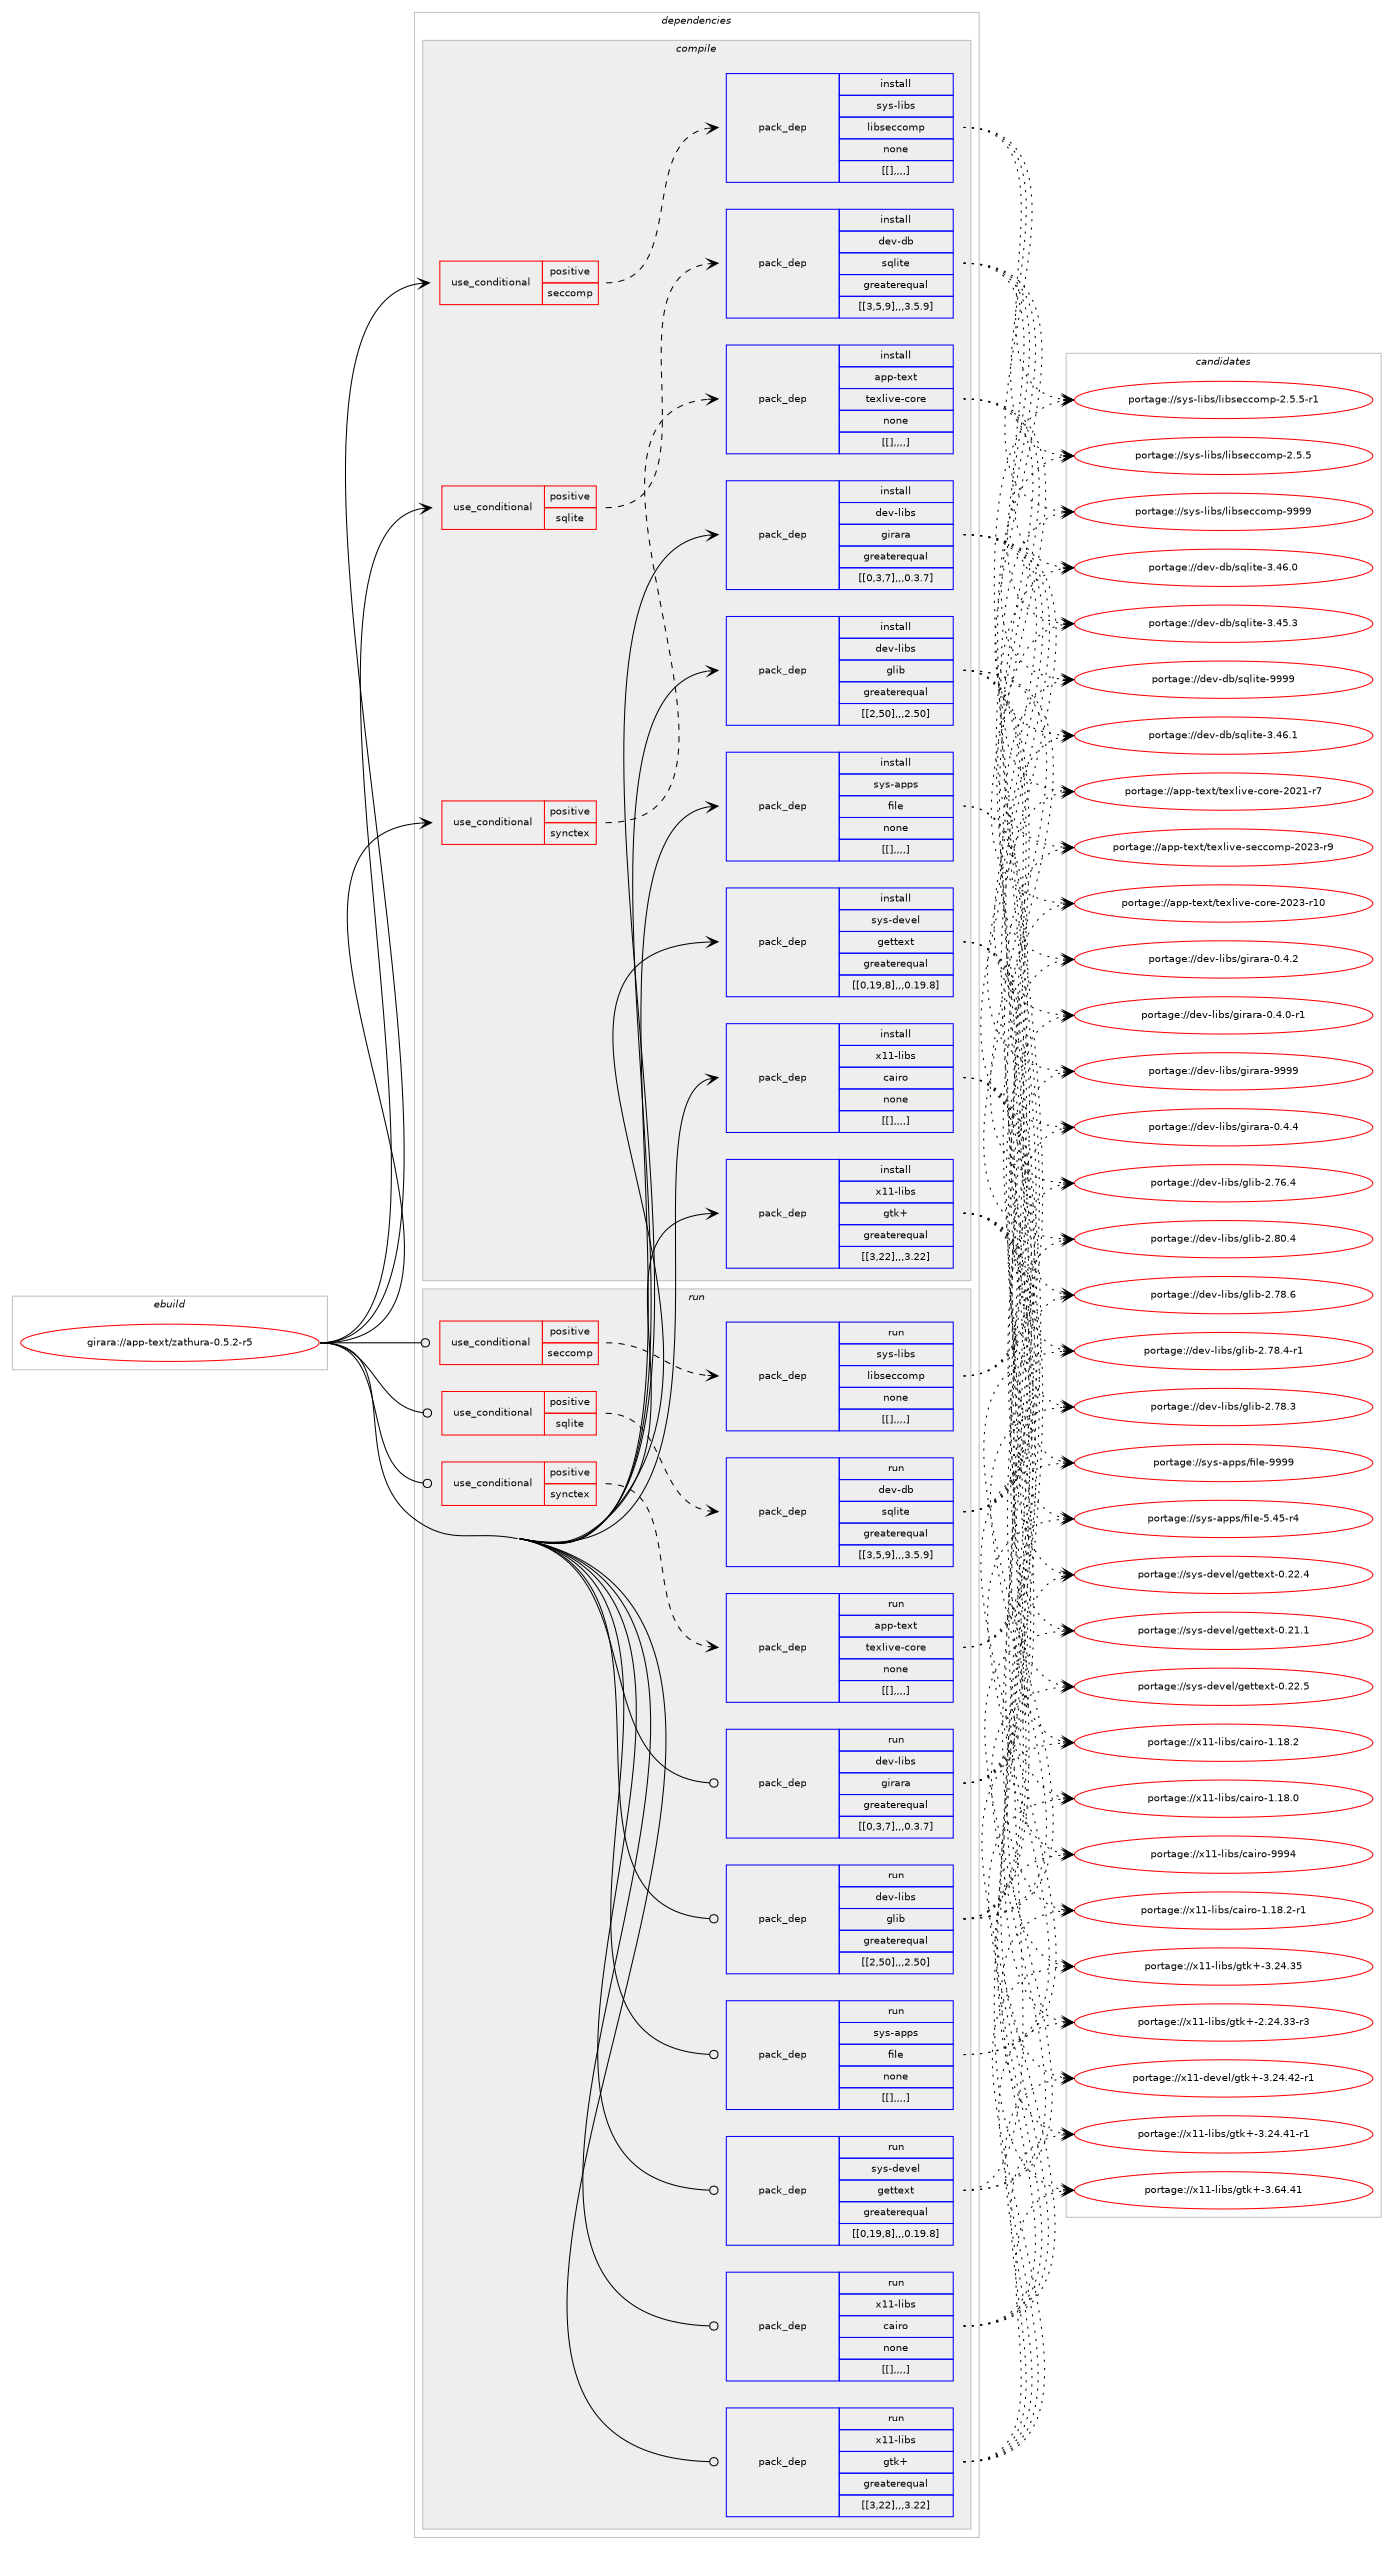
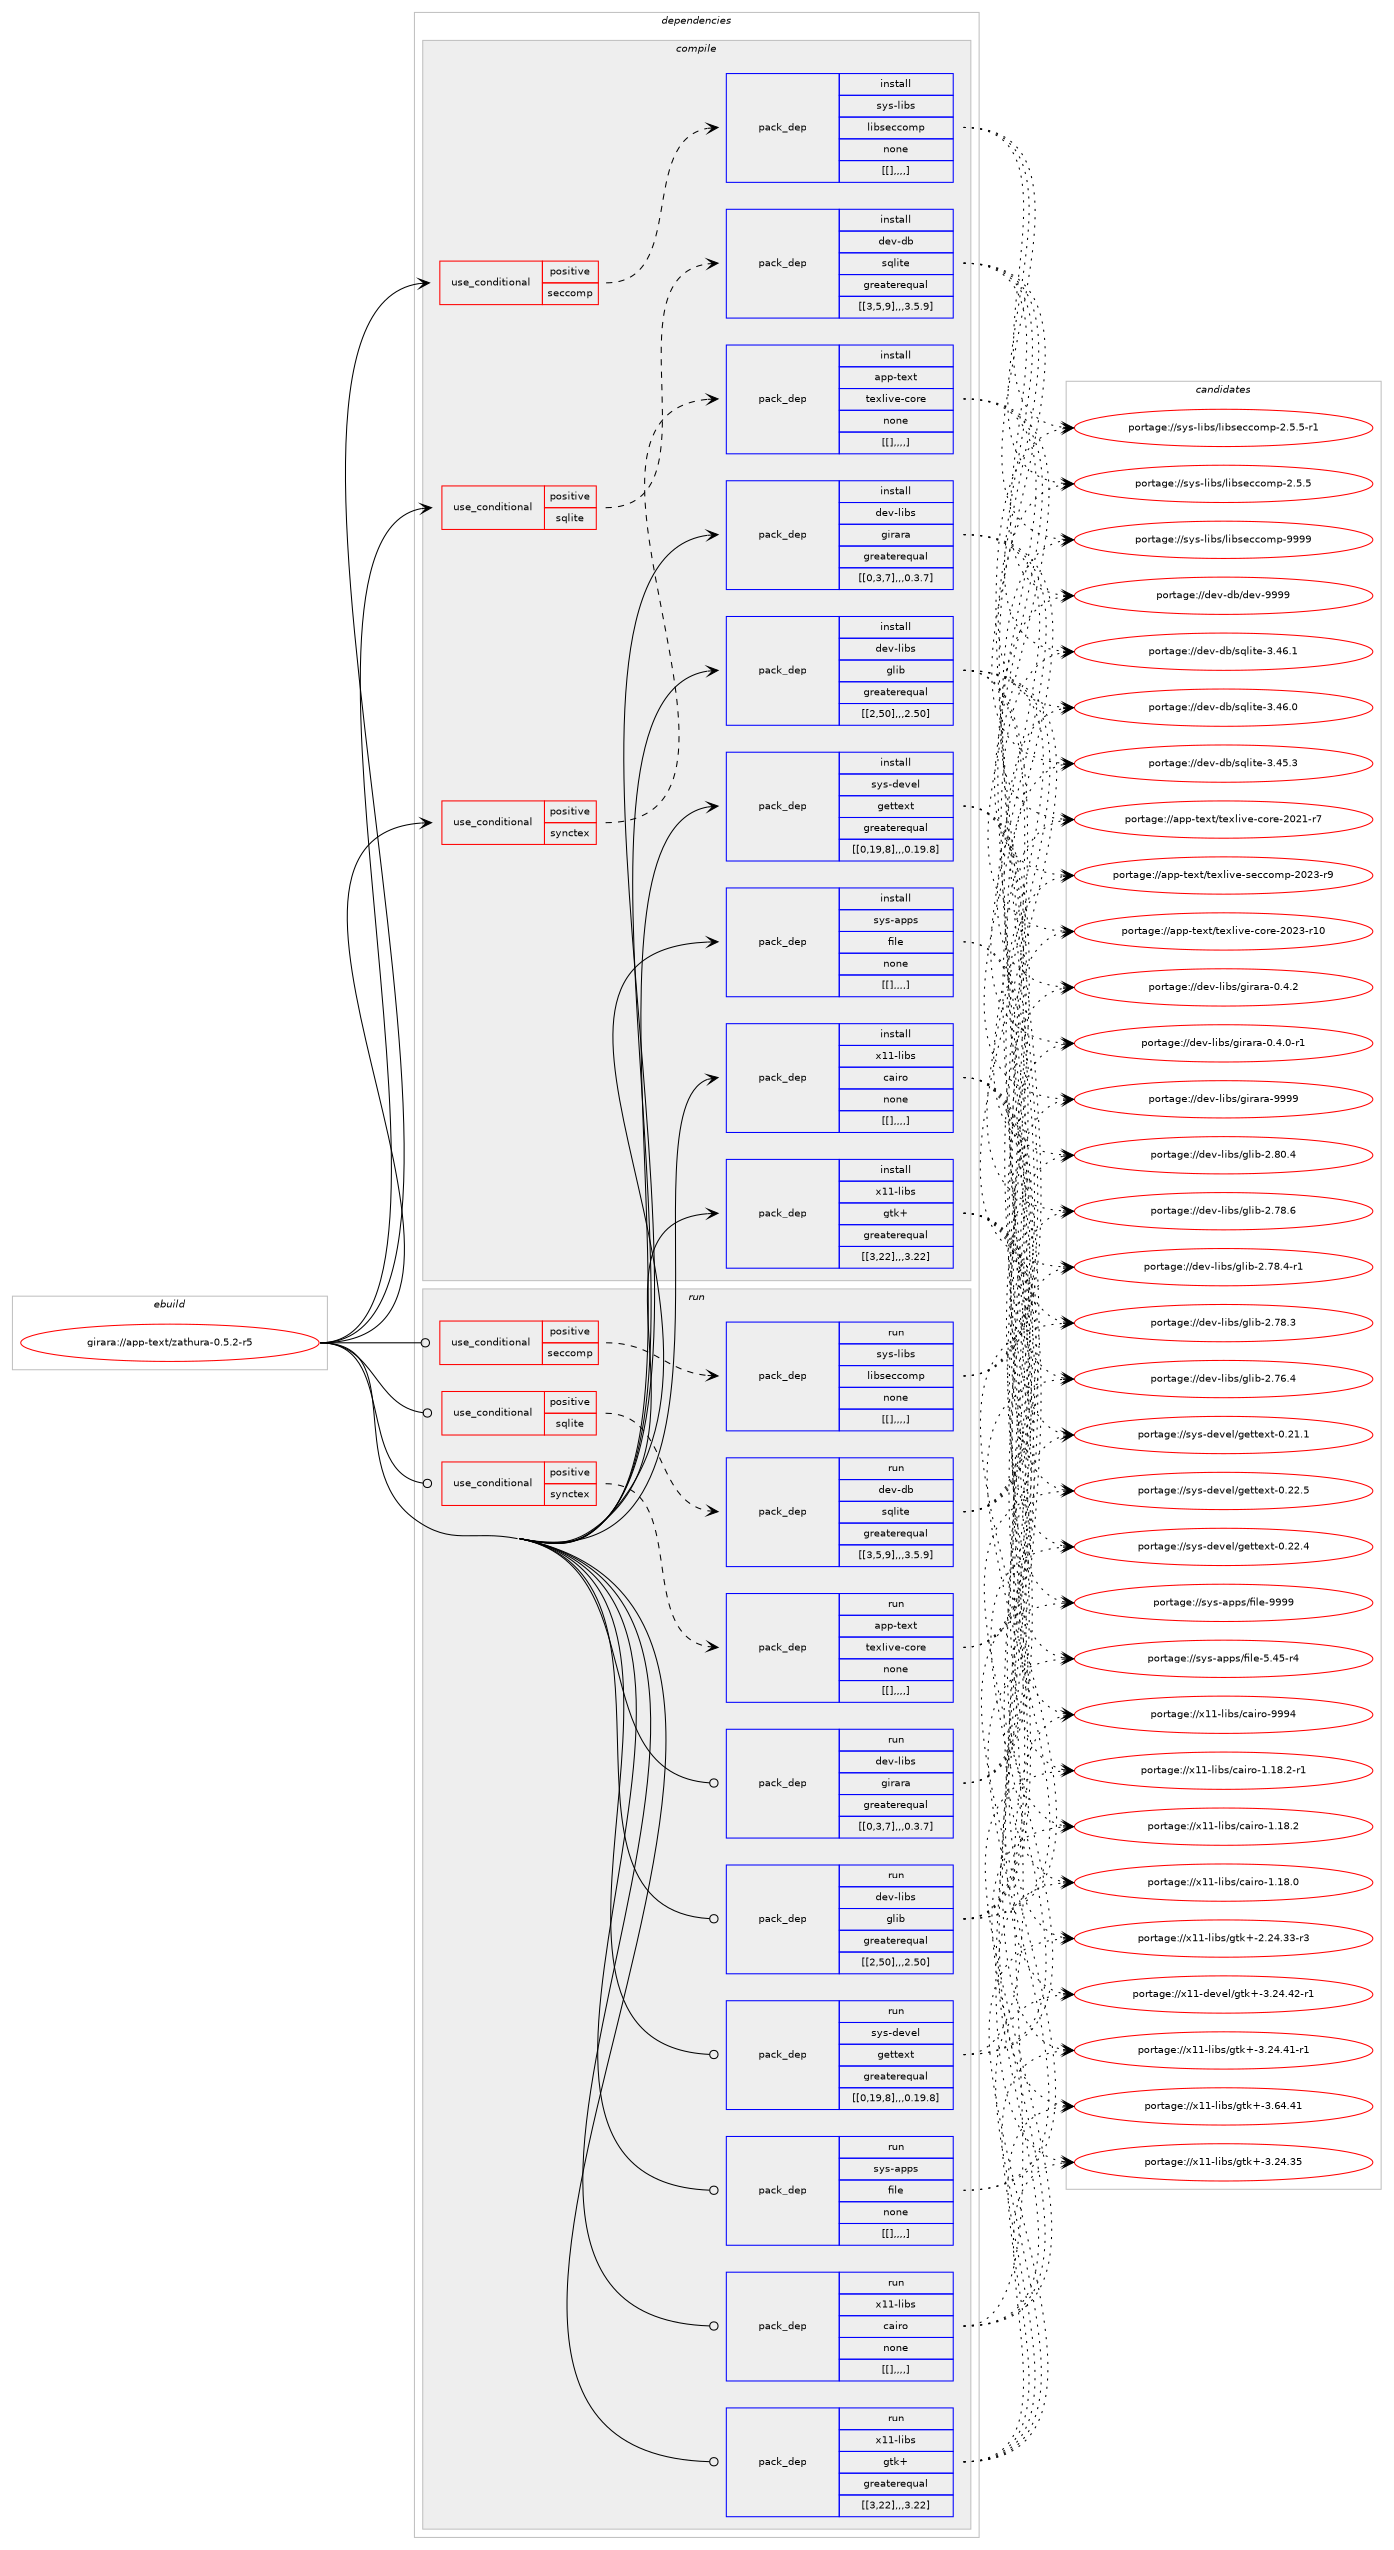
node "portage://dev-db/sqlite-9999": label "portage://dev-db/sqlite-9999" -> "portage://dev-db/dev-9999"
node "portage://dev-libs/girara-0.4.4": removed
